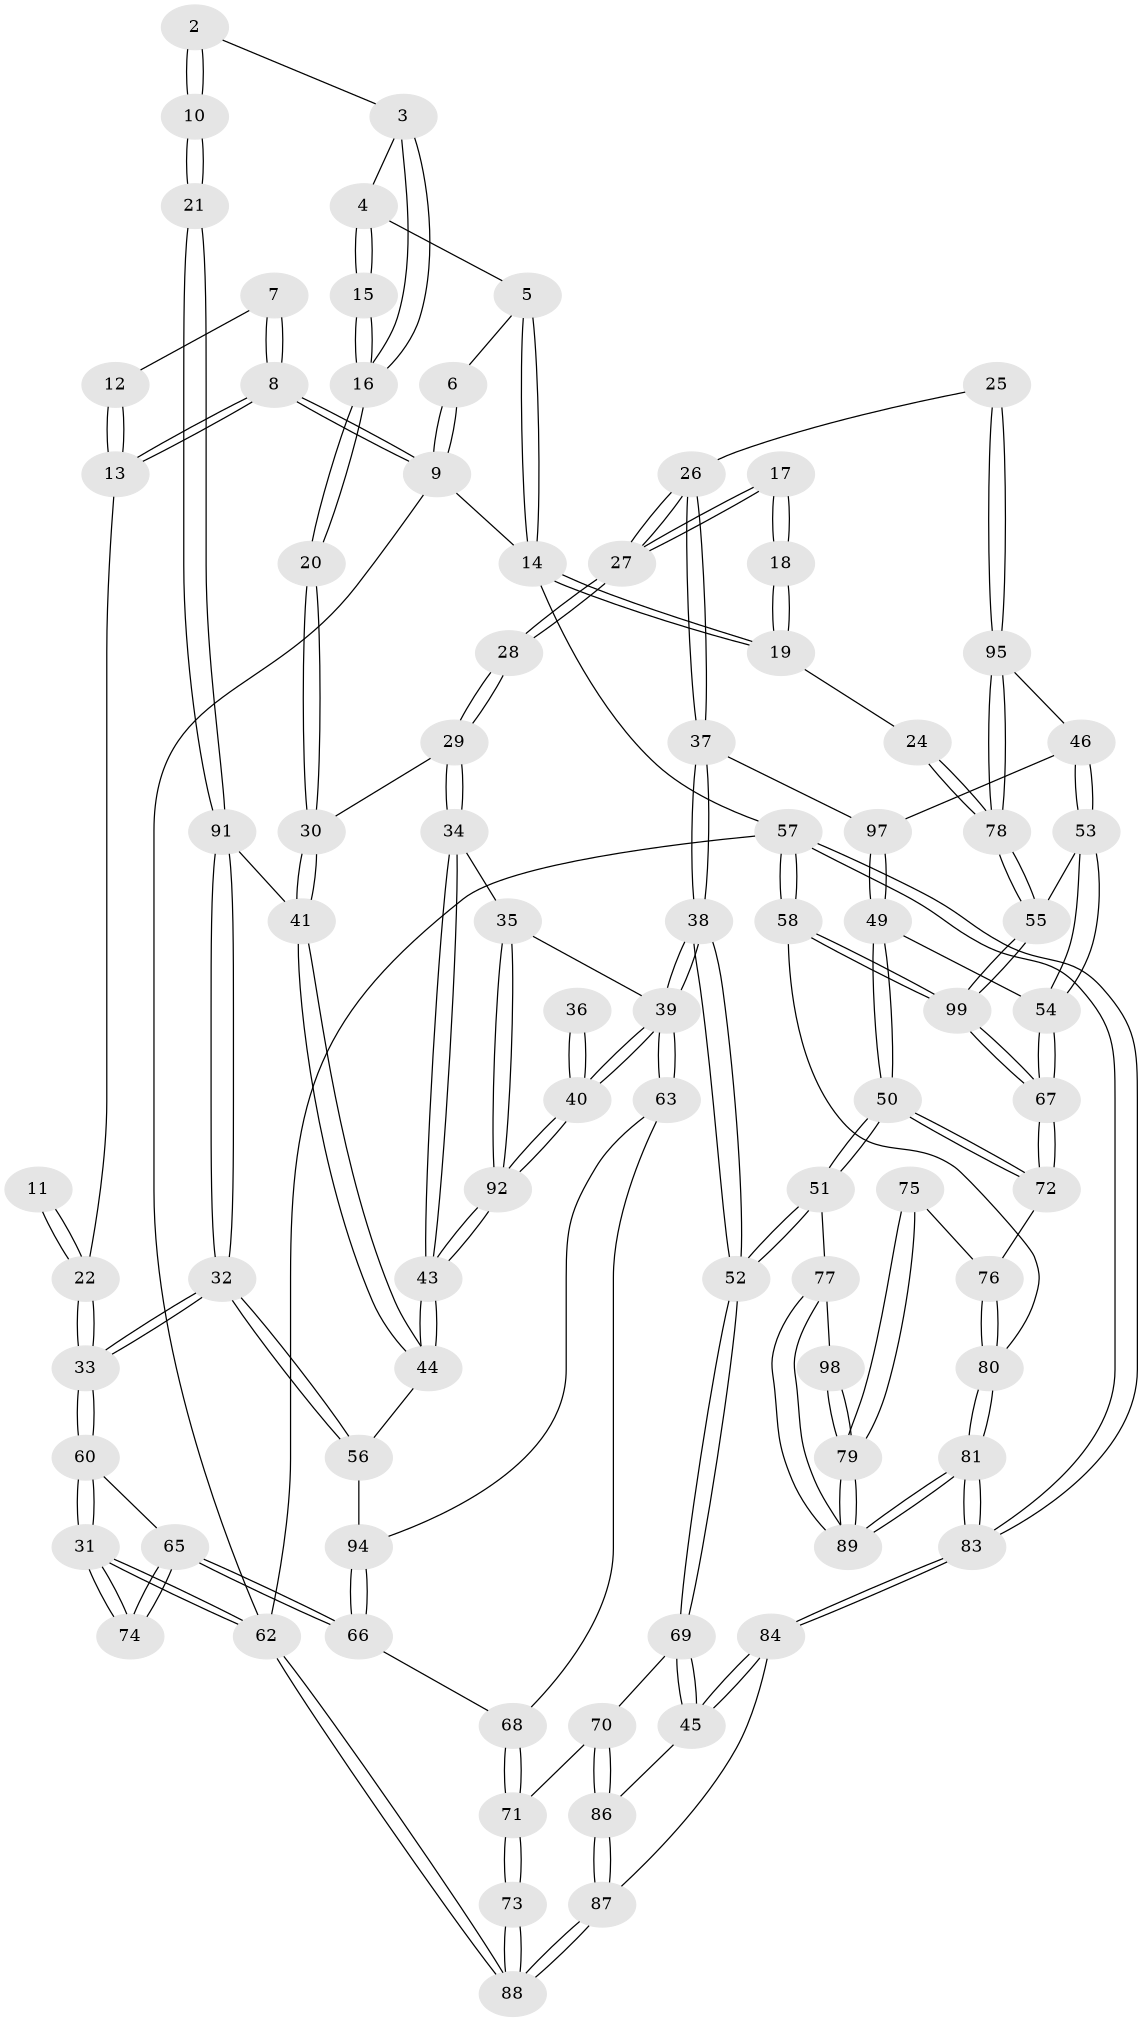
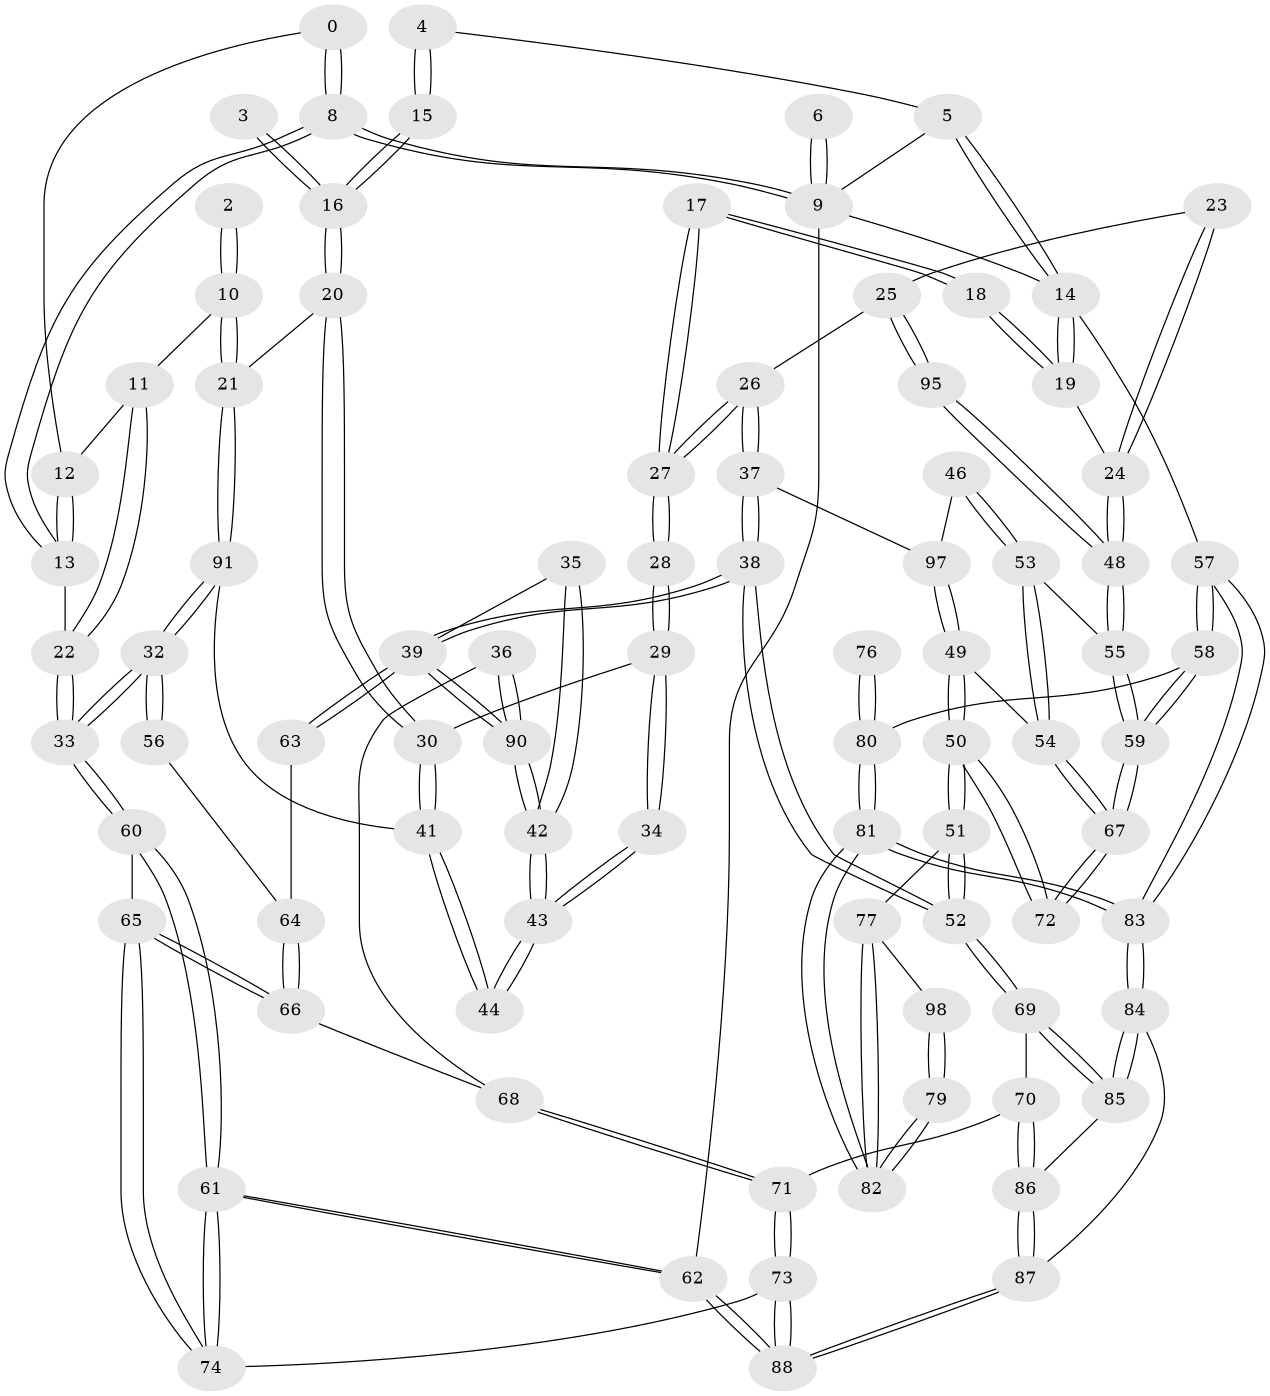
edge "2" -- "3": removed
edge "3" -- "4": removed
node "23": added
node "7": label "7" -> "0"
edge "10" -- "11": added
edge "20" -- "21": added
edge "5" -- "6": now "5" -- "9"
edge "11" -- "12": added
edge "95" -- "46": removed
node "78": label "78" -> "48"
edge "34" -- "35": removed
node "99": label "99" -> "59"
node "40": label "40" -> "90"
edge "57" -- "62": removed
node "92": label "92" -> "42"
node "75": removed
edge "72" -- "76": removed
edge "73" -- "74": added
edge "44" -- "56": removed
edge "63" -- "68": now "36" -- "68"
node "31": label "31" -> "61"
node "94": label "94" -> "64"
node "89": label "89" -> "82"
node "45": label "45" -> "85"
